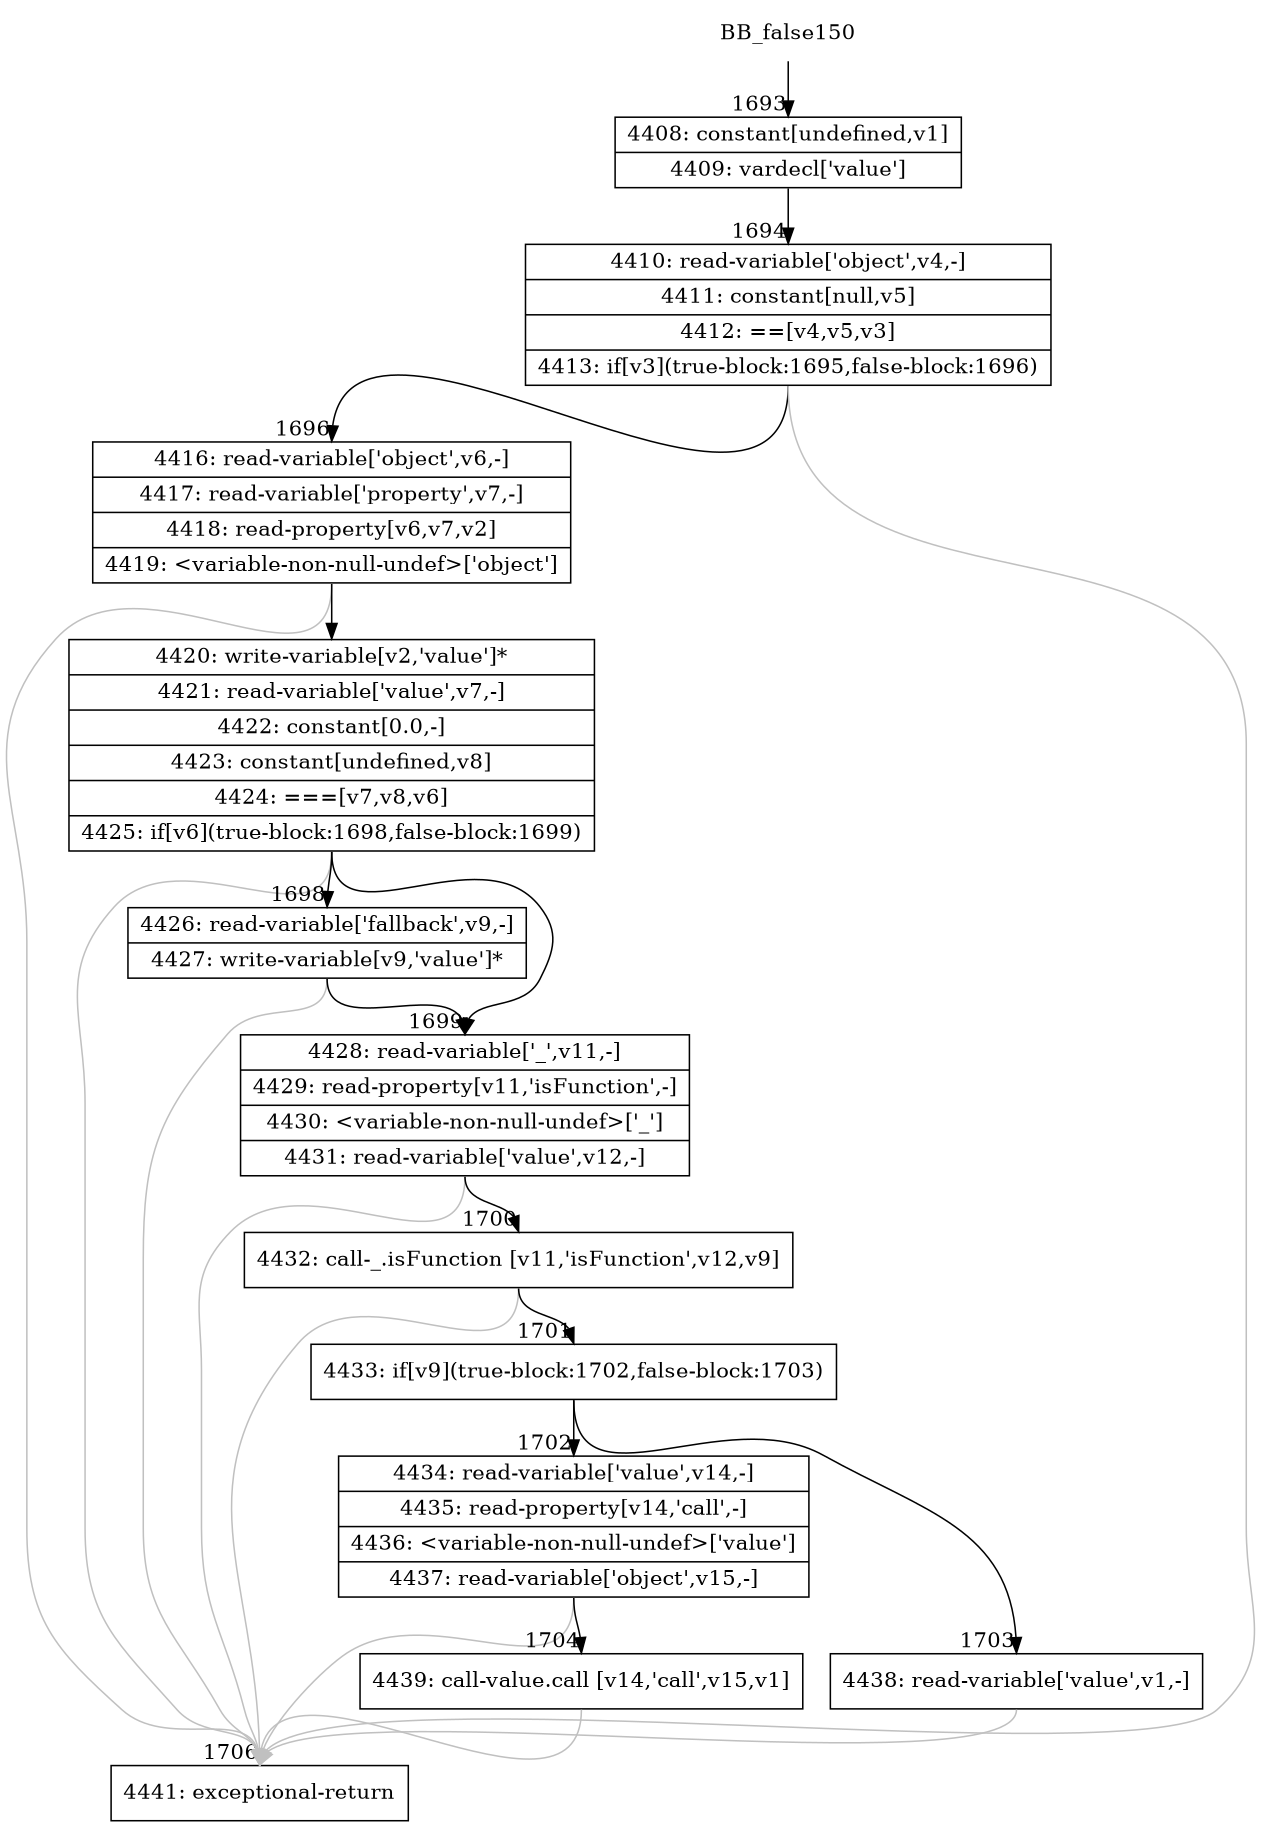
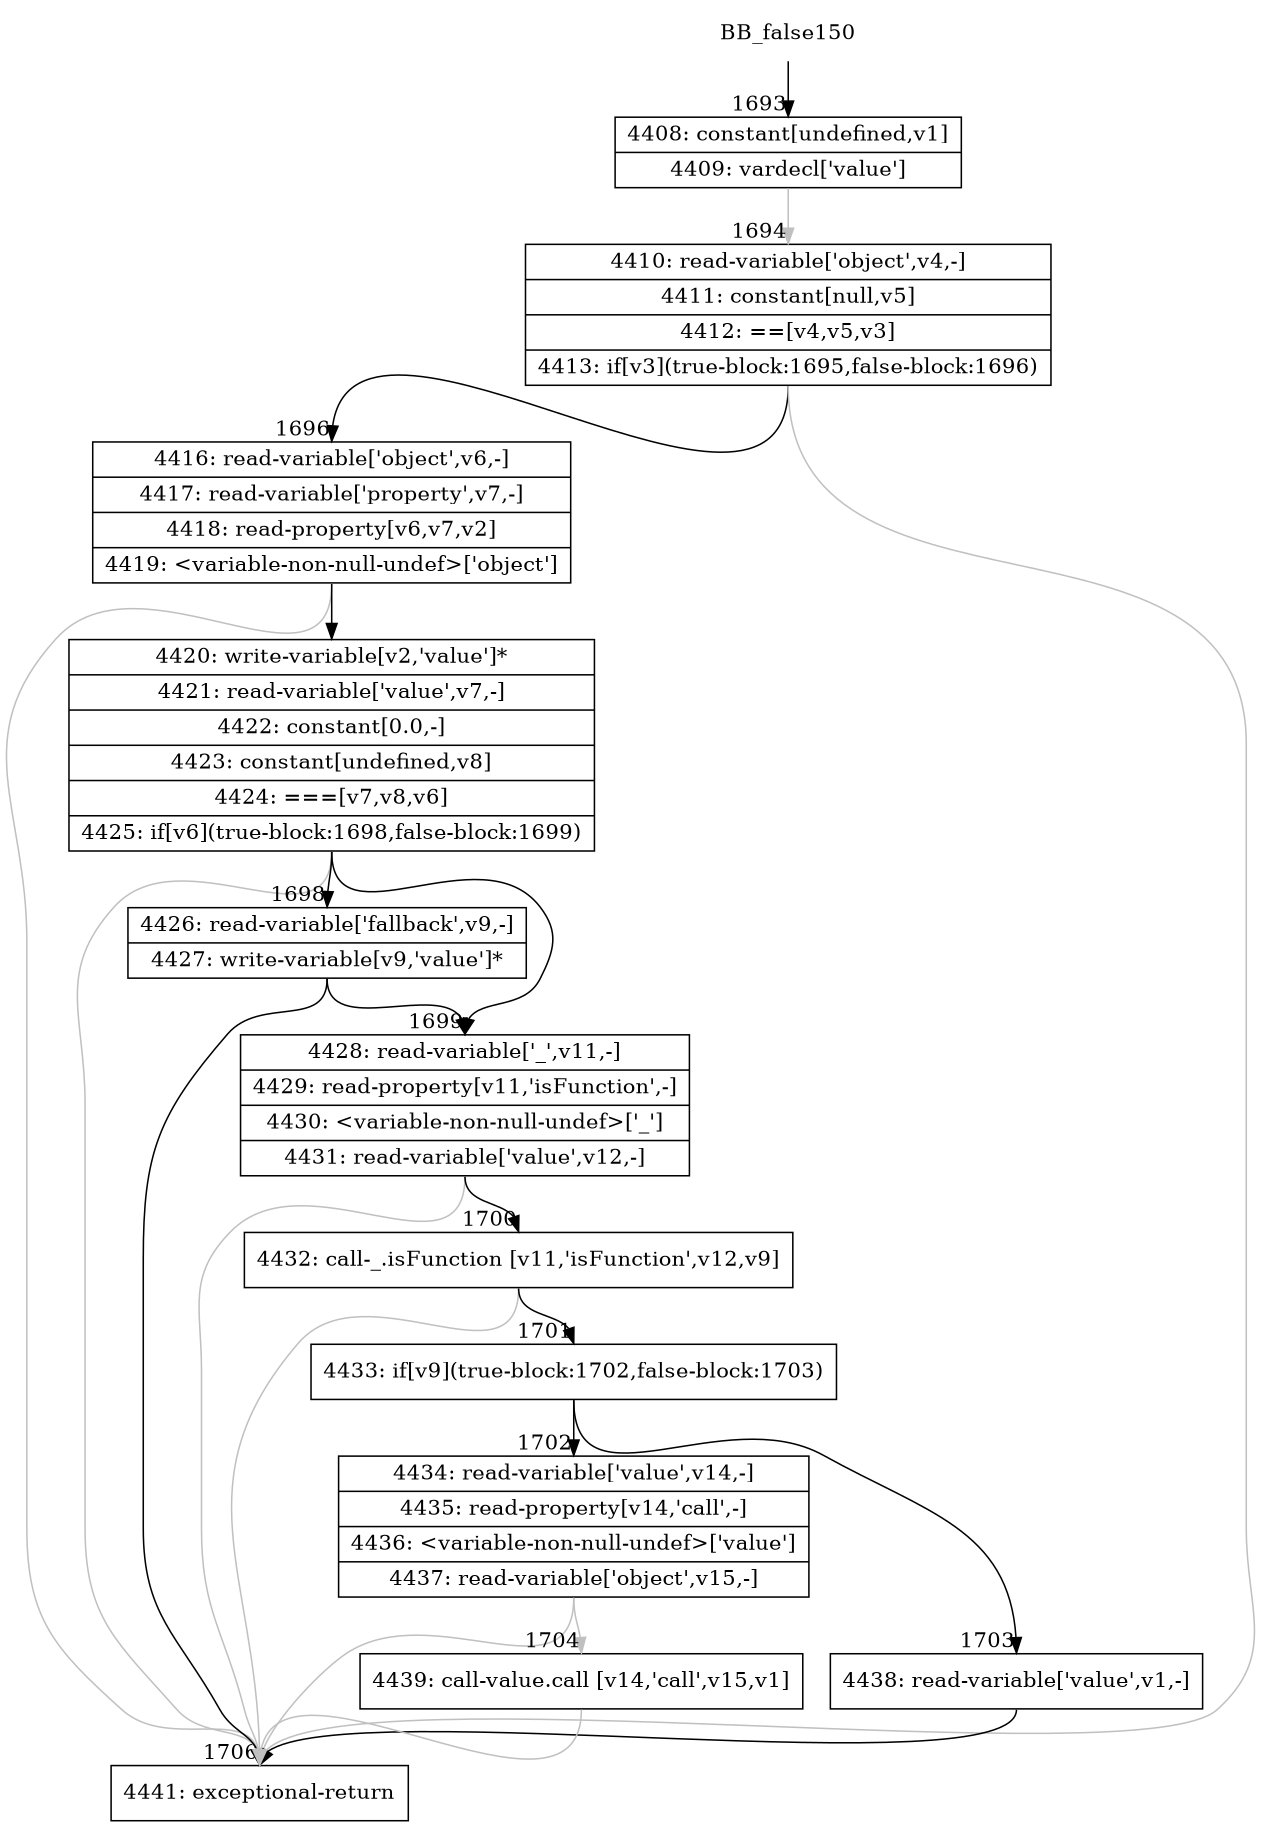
edge "4408: constant[undefined,v1]" -> "4410: read-variable['object',v4,-]": color black -> gray
edge "4426: read-variable['fallback',v9,-]" -> "4441: exceptional-return": color gray -> black
edge "4434: read-variable['value',v14,-]" -> "4439: call-value.call [v14,'call',v15,v1]": color black -> gray
edge "4438: read-variable['value',v1,-]" -> "4441: exceptional-return": color gray -> black
